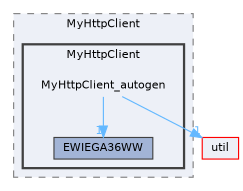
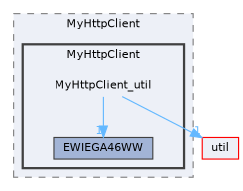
node "MyHttpClient_autogen": label "MyHttpClient_autogen" -> "MyHttpClient_util"
node "EWIEGA36WW": label "EWIEGA36WW" -> "EWIEGA46WW"
